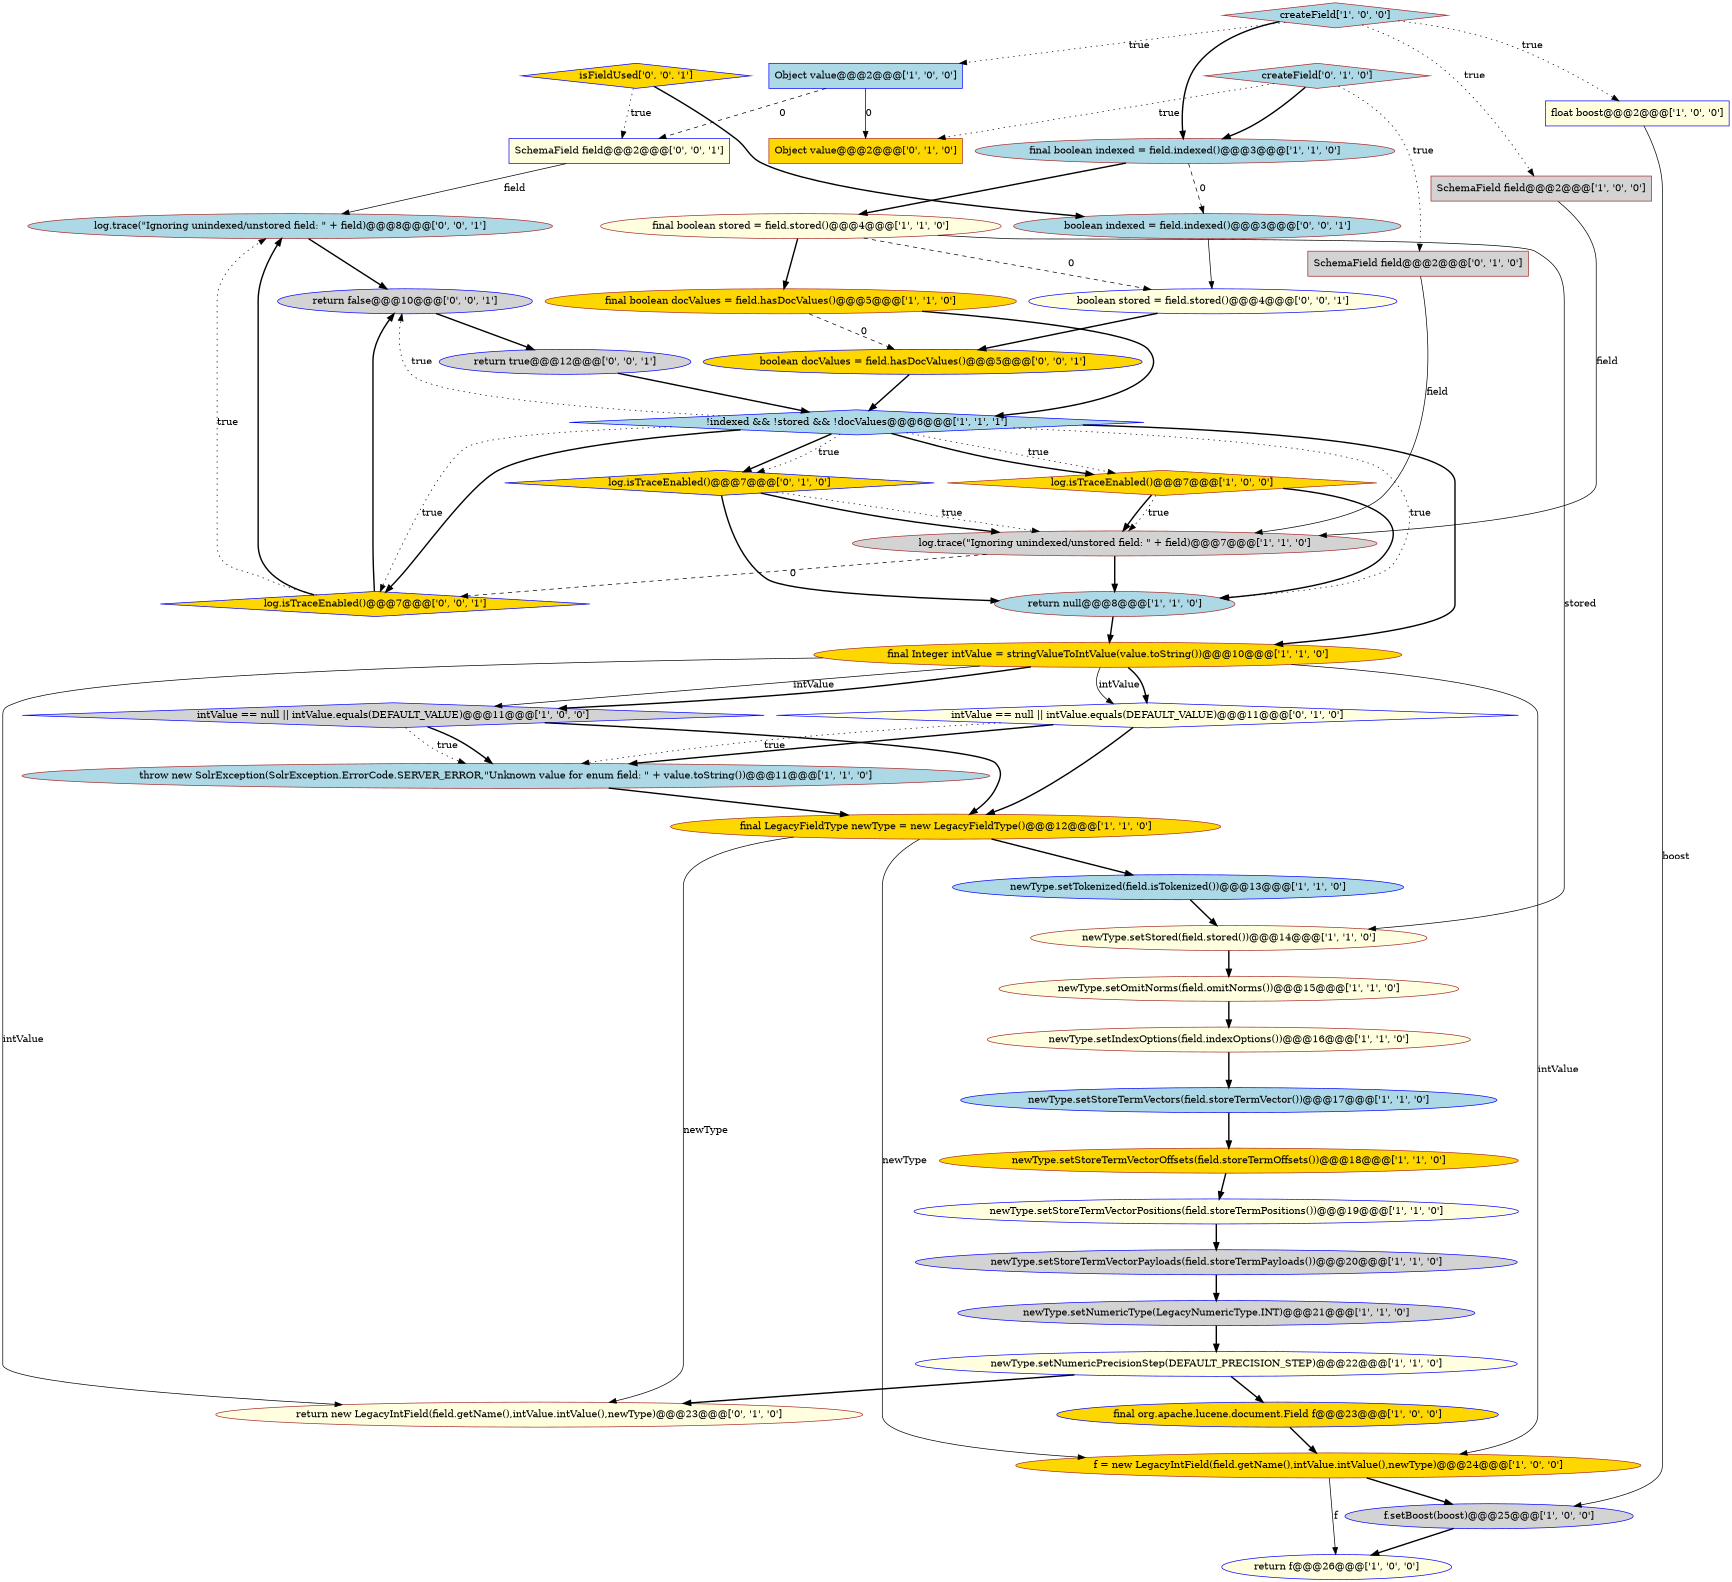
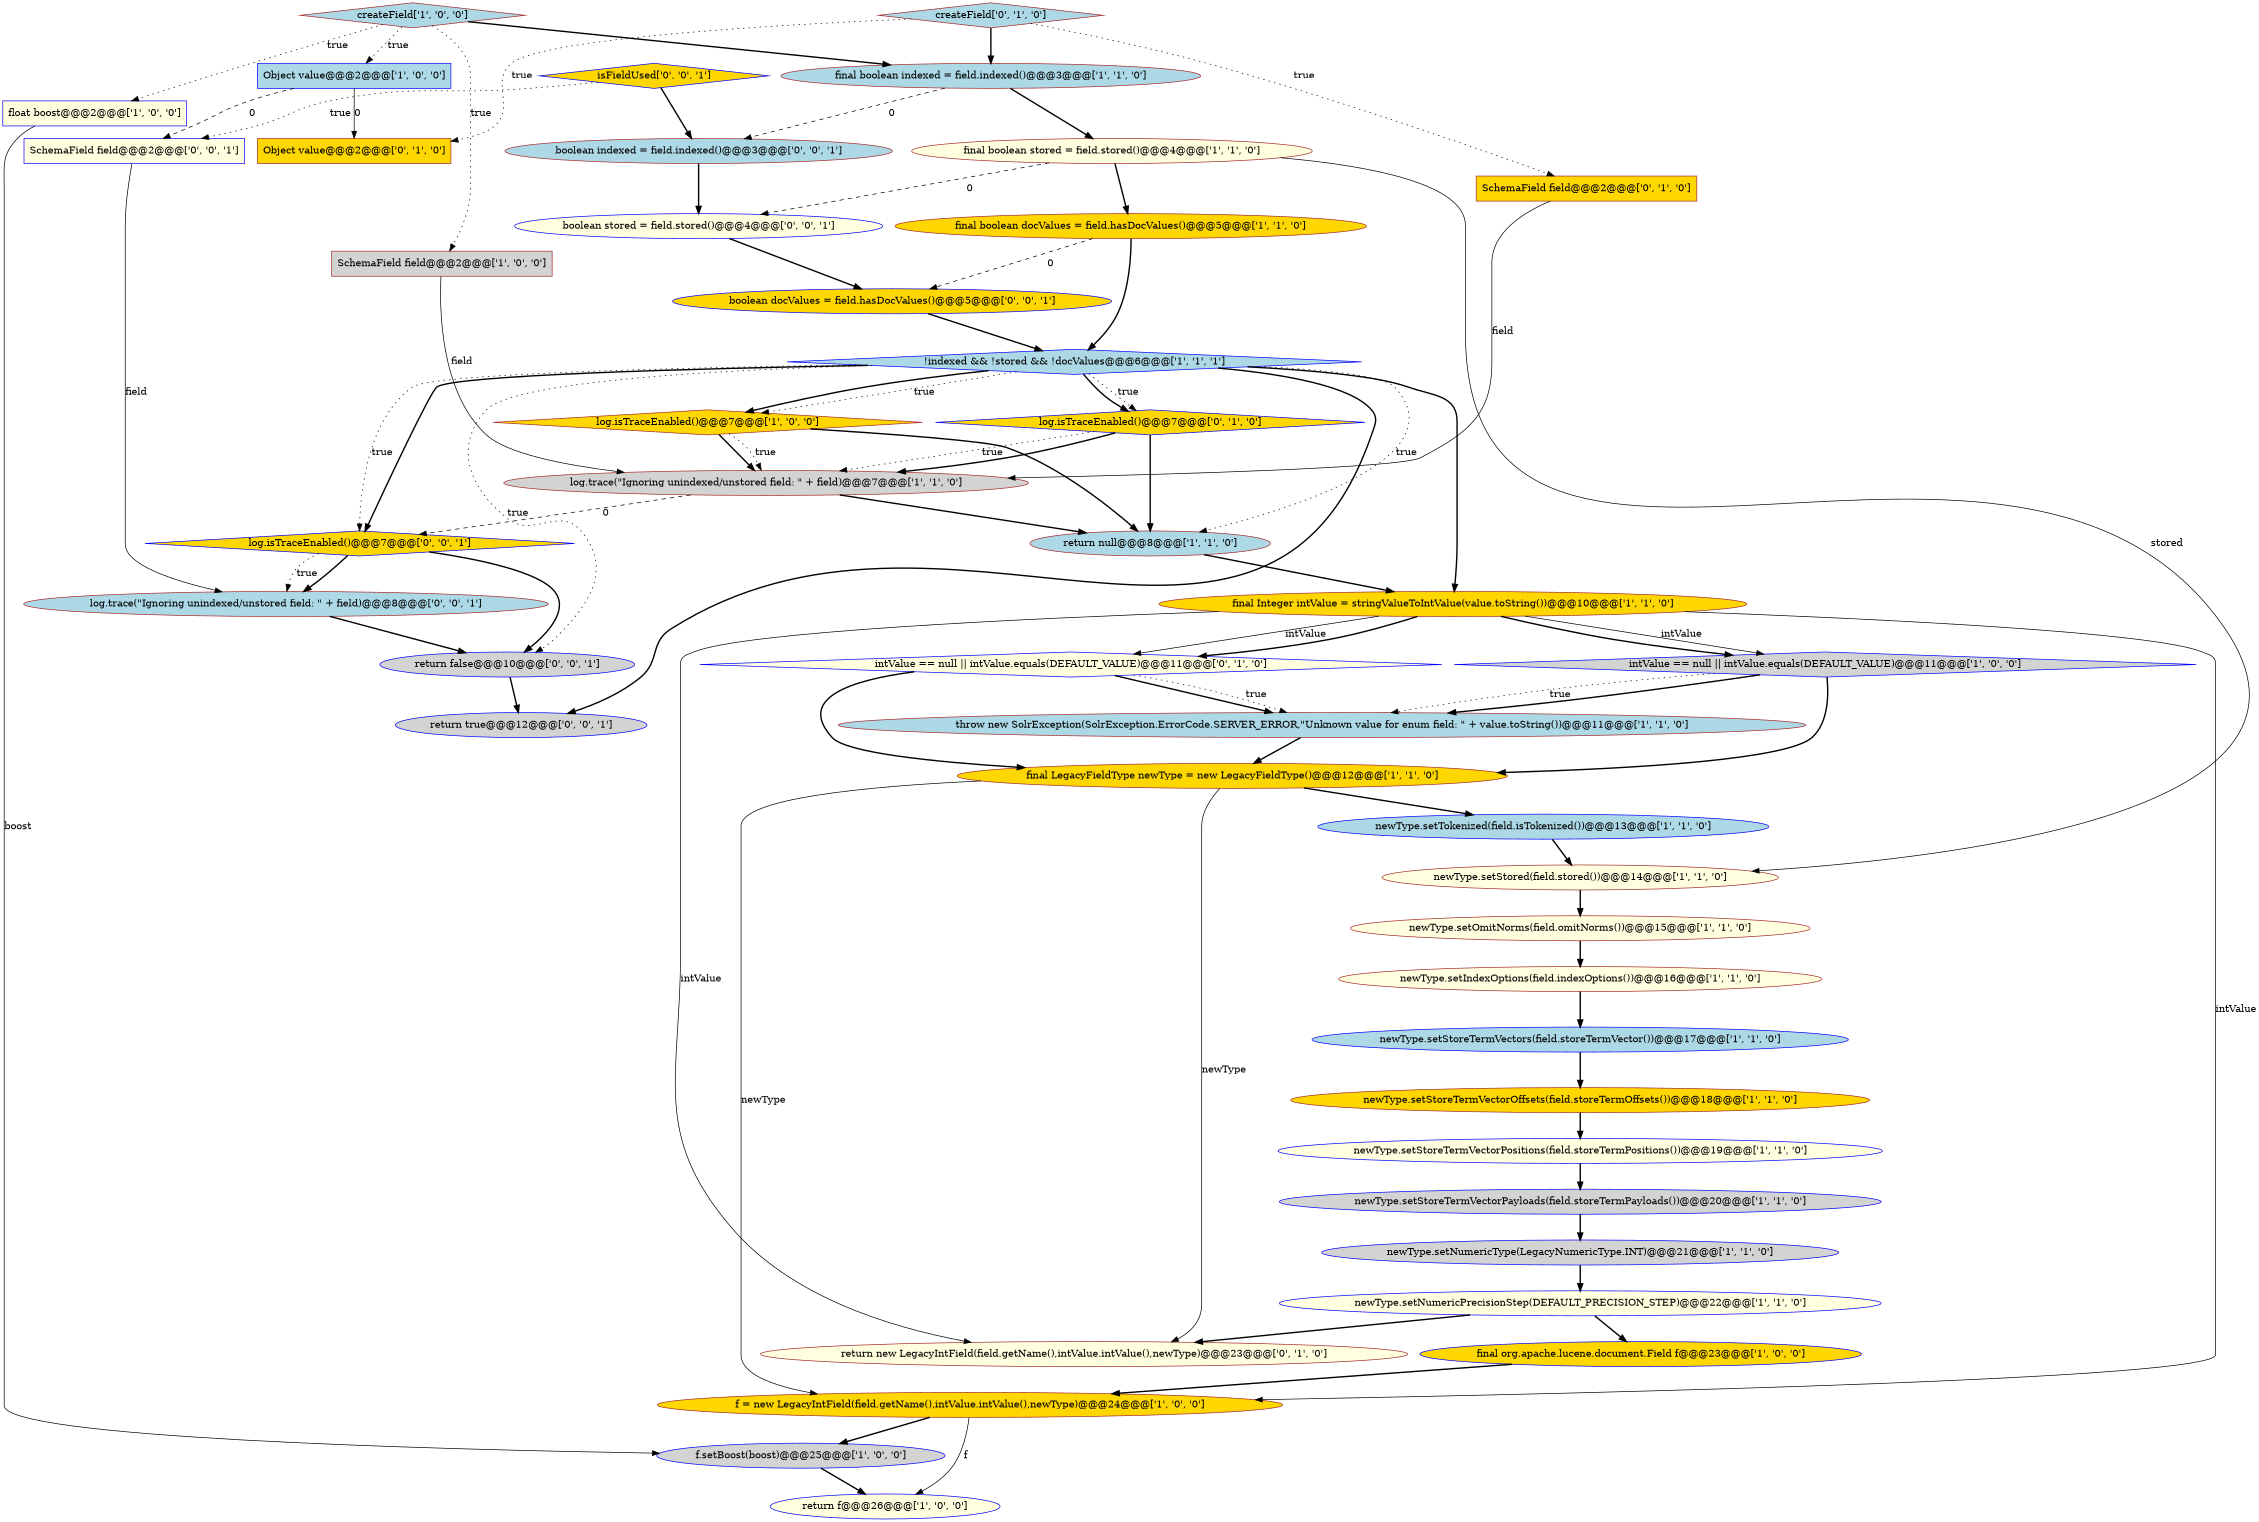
edge "boolean indexed = field.indexed()@@@3@@@['0', '0', '1']" -> "boolean stored = field.stored()@@@4@@@['0', '0', '1']": style solid -> bold
node "SchemaField field@@@2@@@['0', '1', '0']": fillcolor lightgrey -> gold
edge "return true@@@12@@@['0', '0', '1']" -> "!indexed && !stored && !docValues@@@6@@@['1', '1', '1']": reversed
